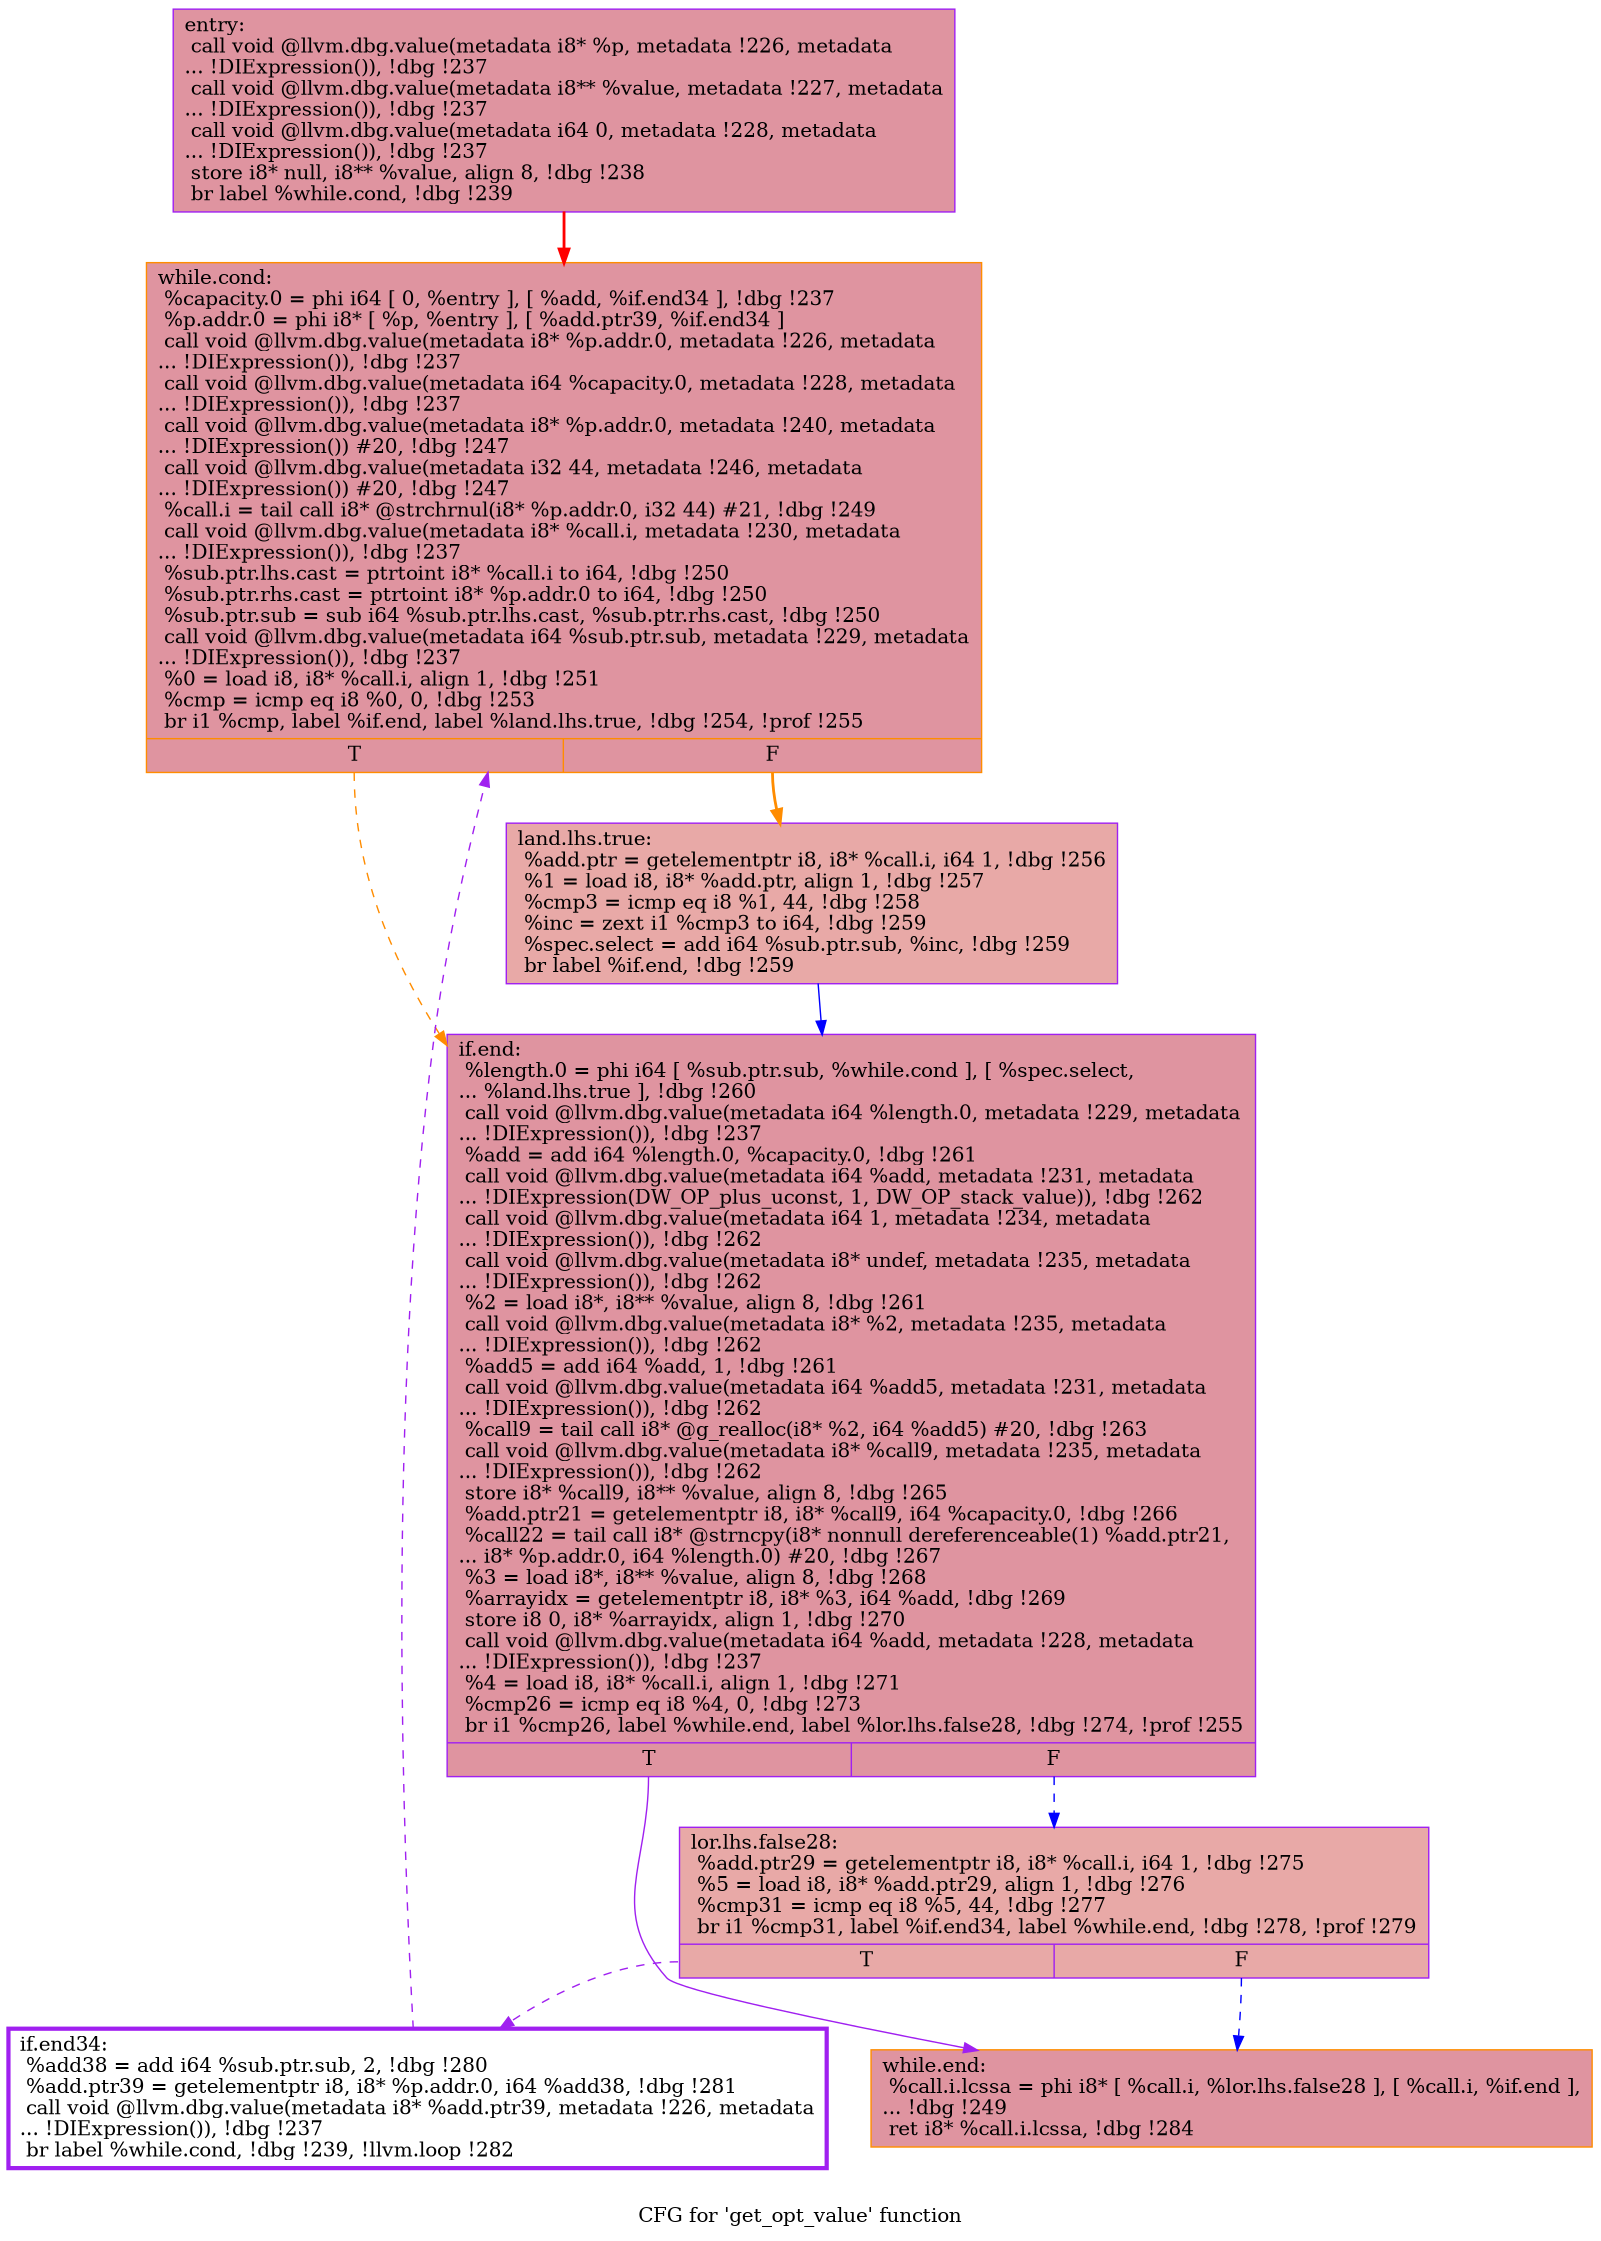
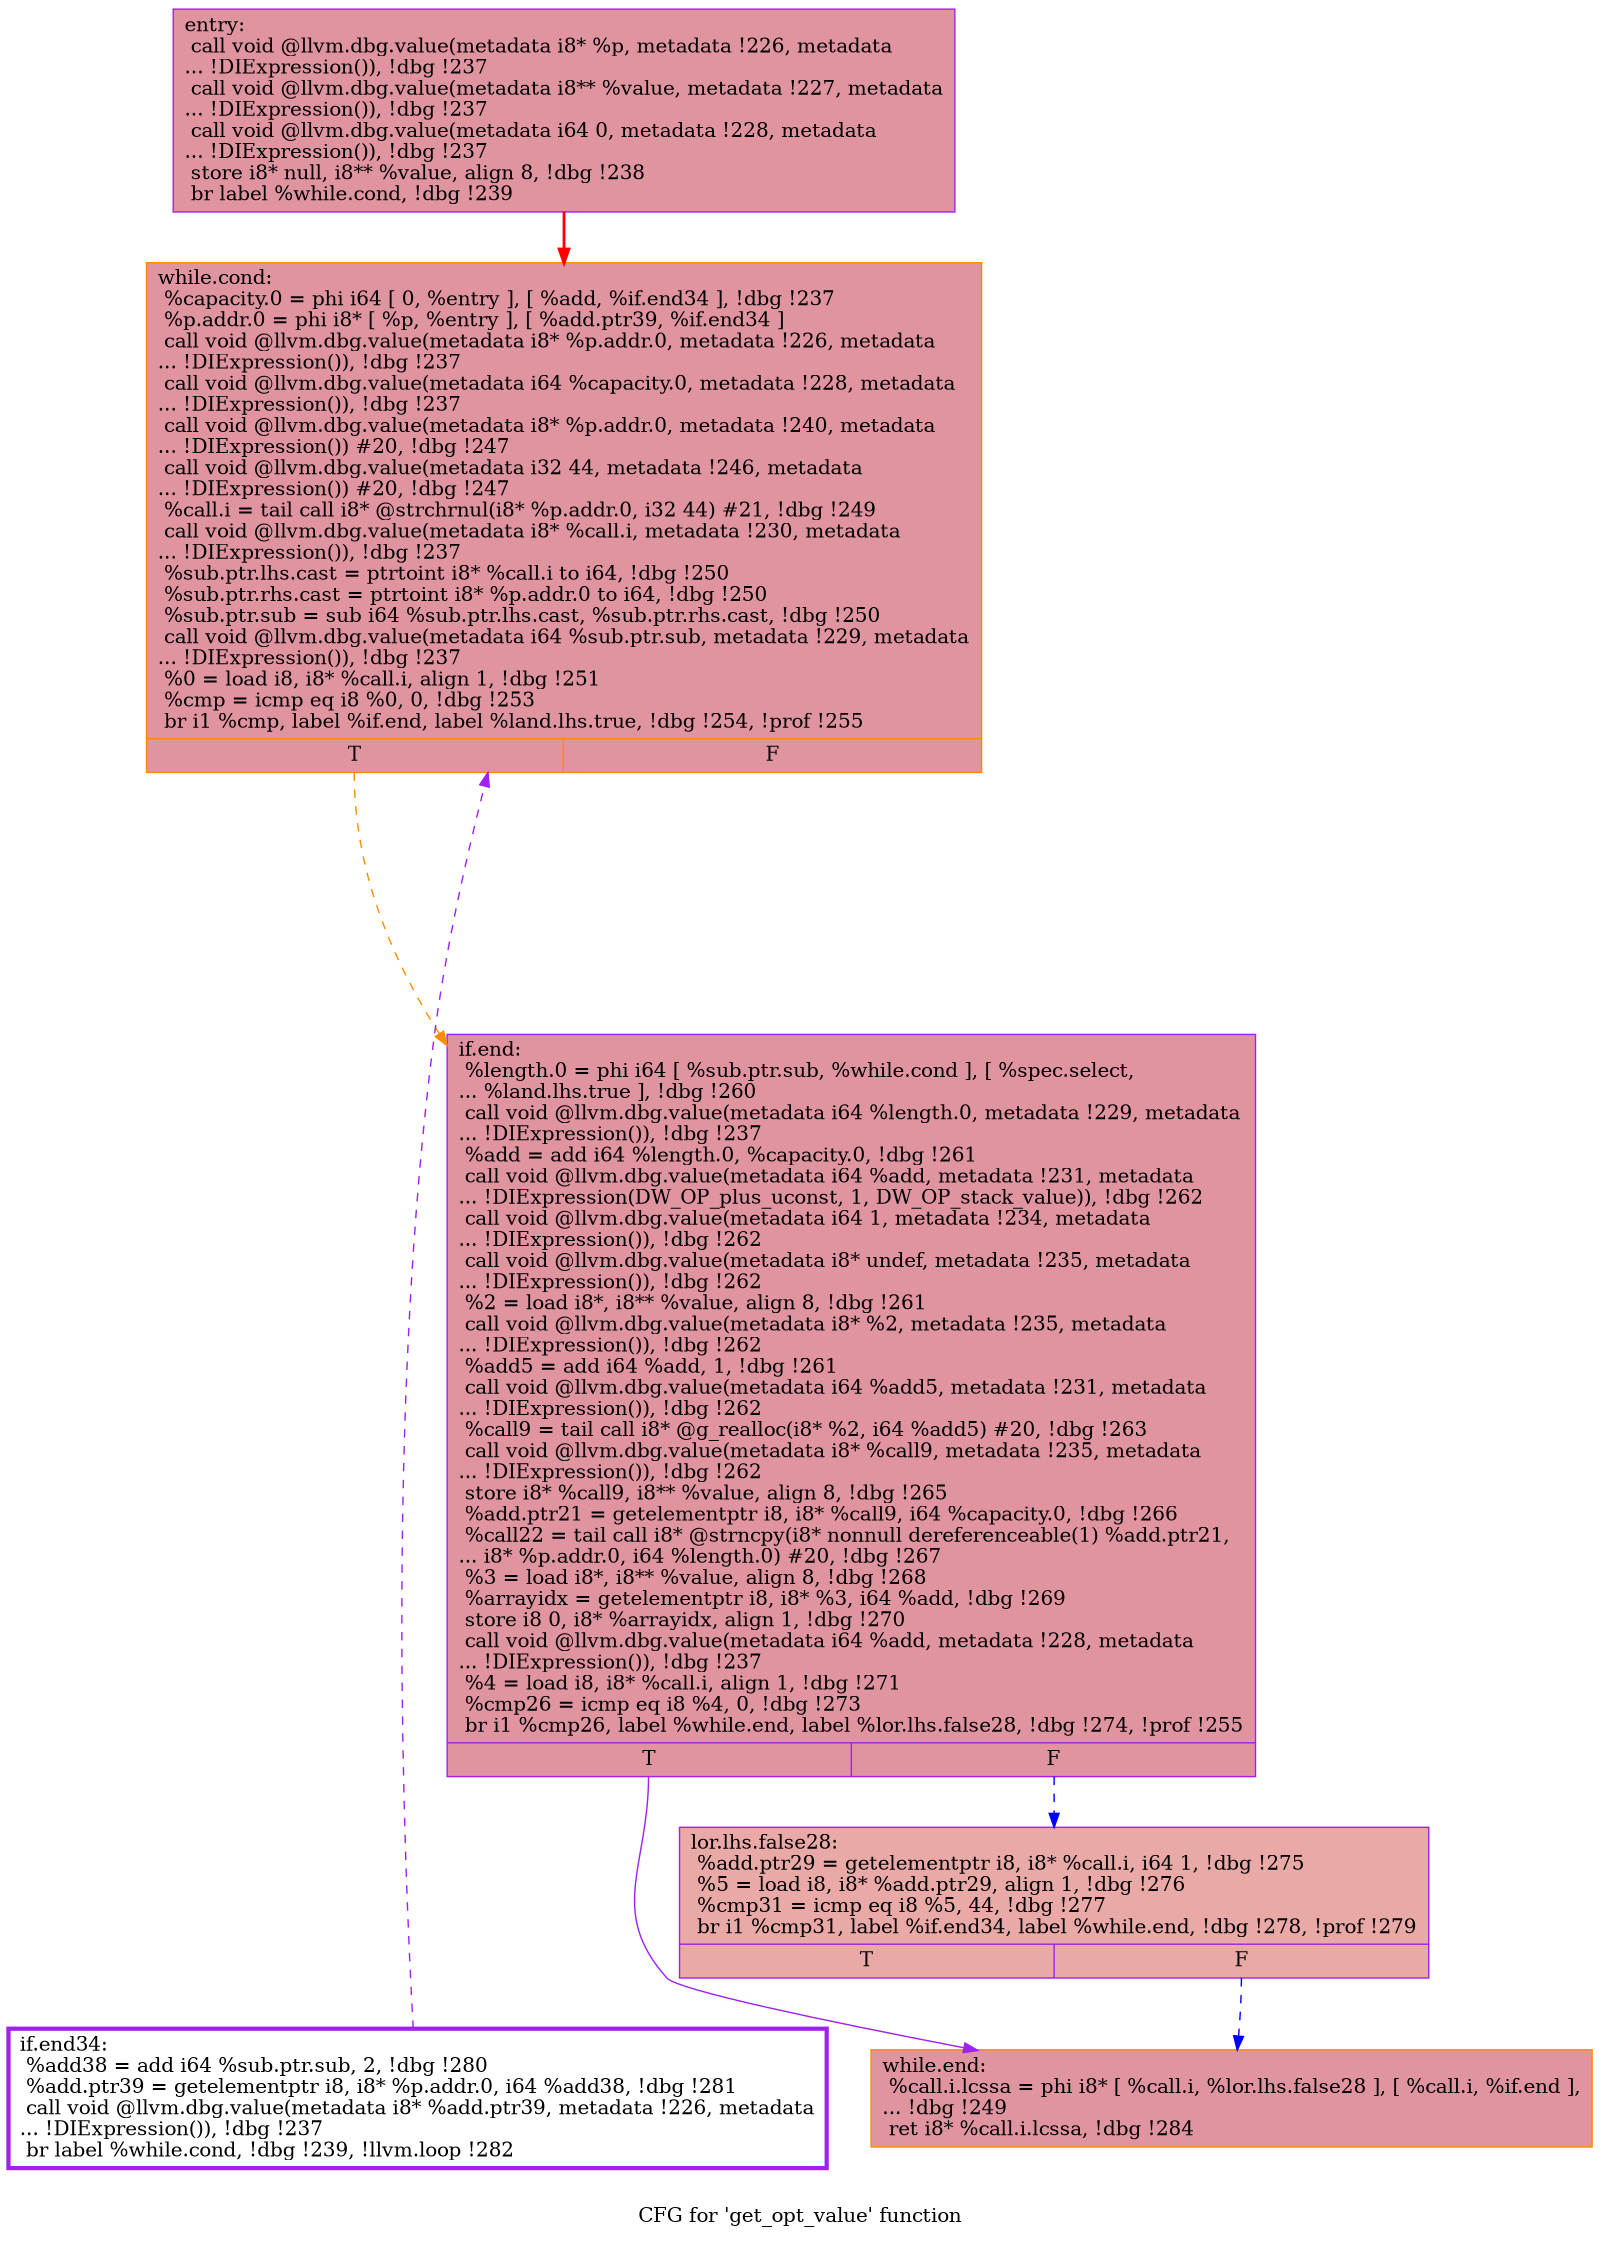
node "land.lhs.true:": removed
edge "lor.lhs.false28:" -> "if.end34:": removed
